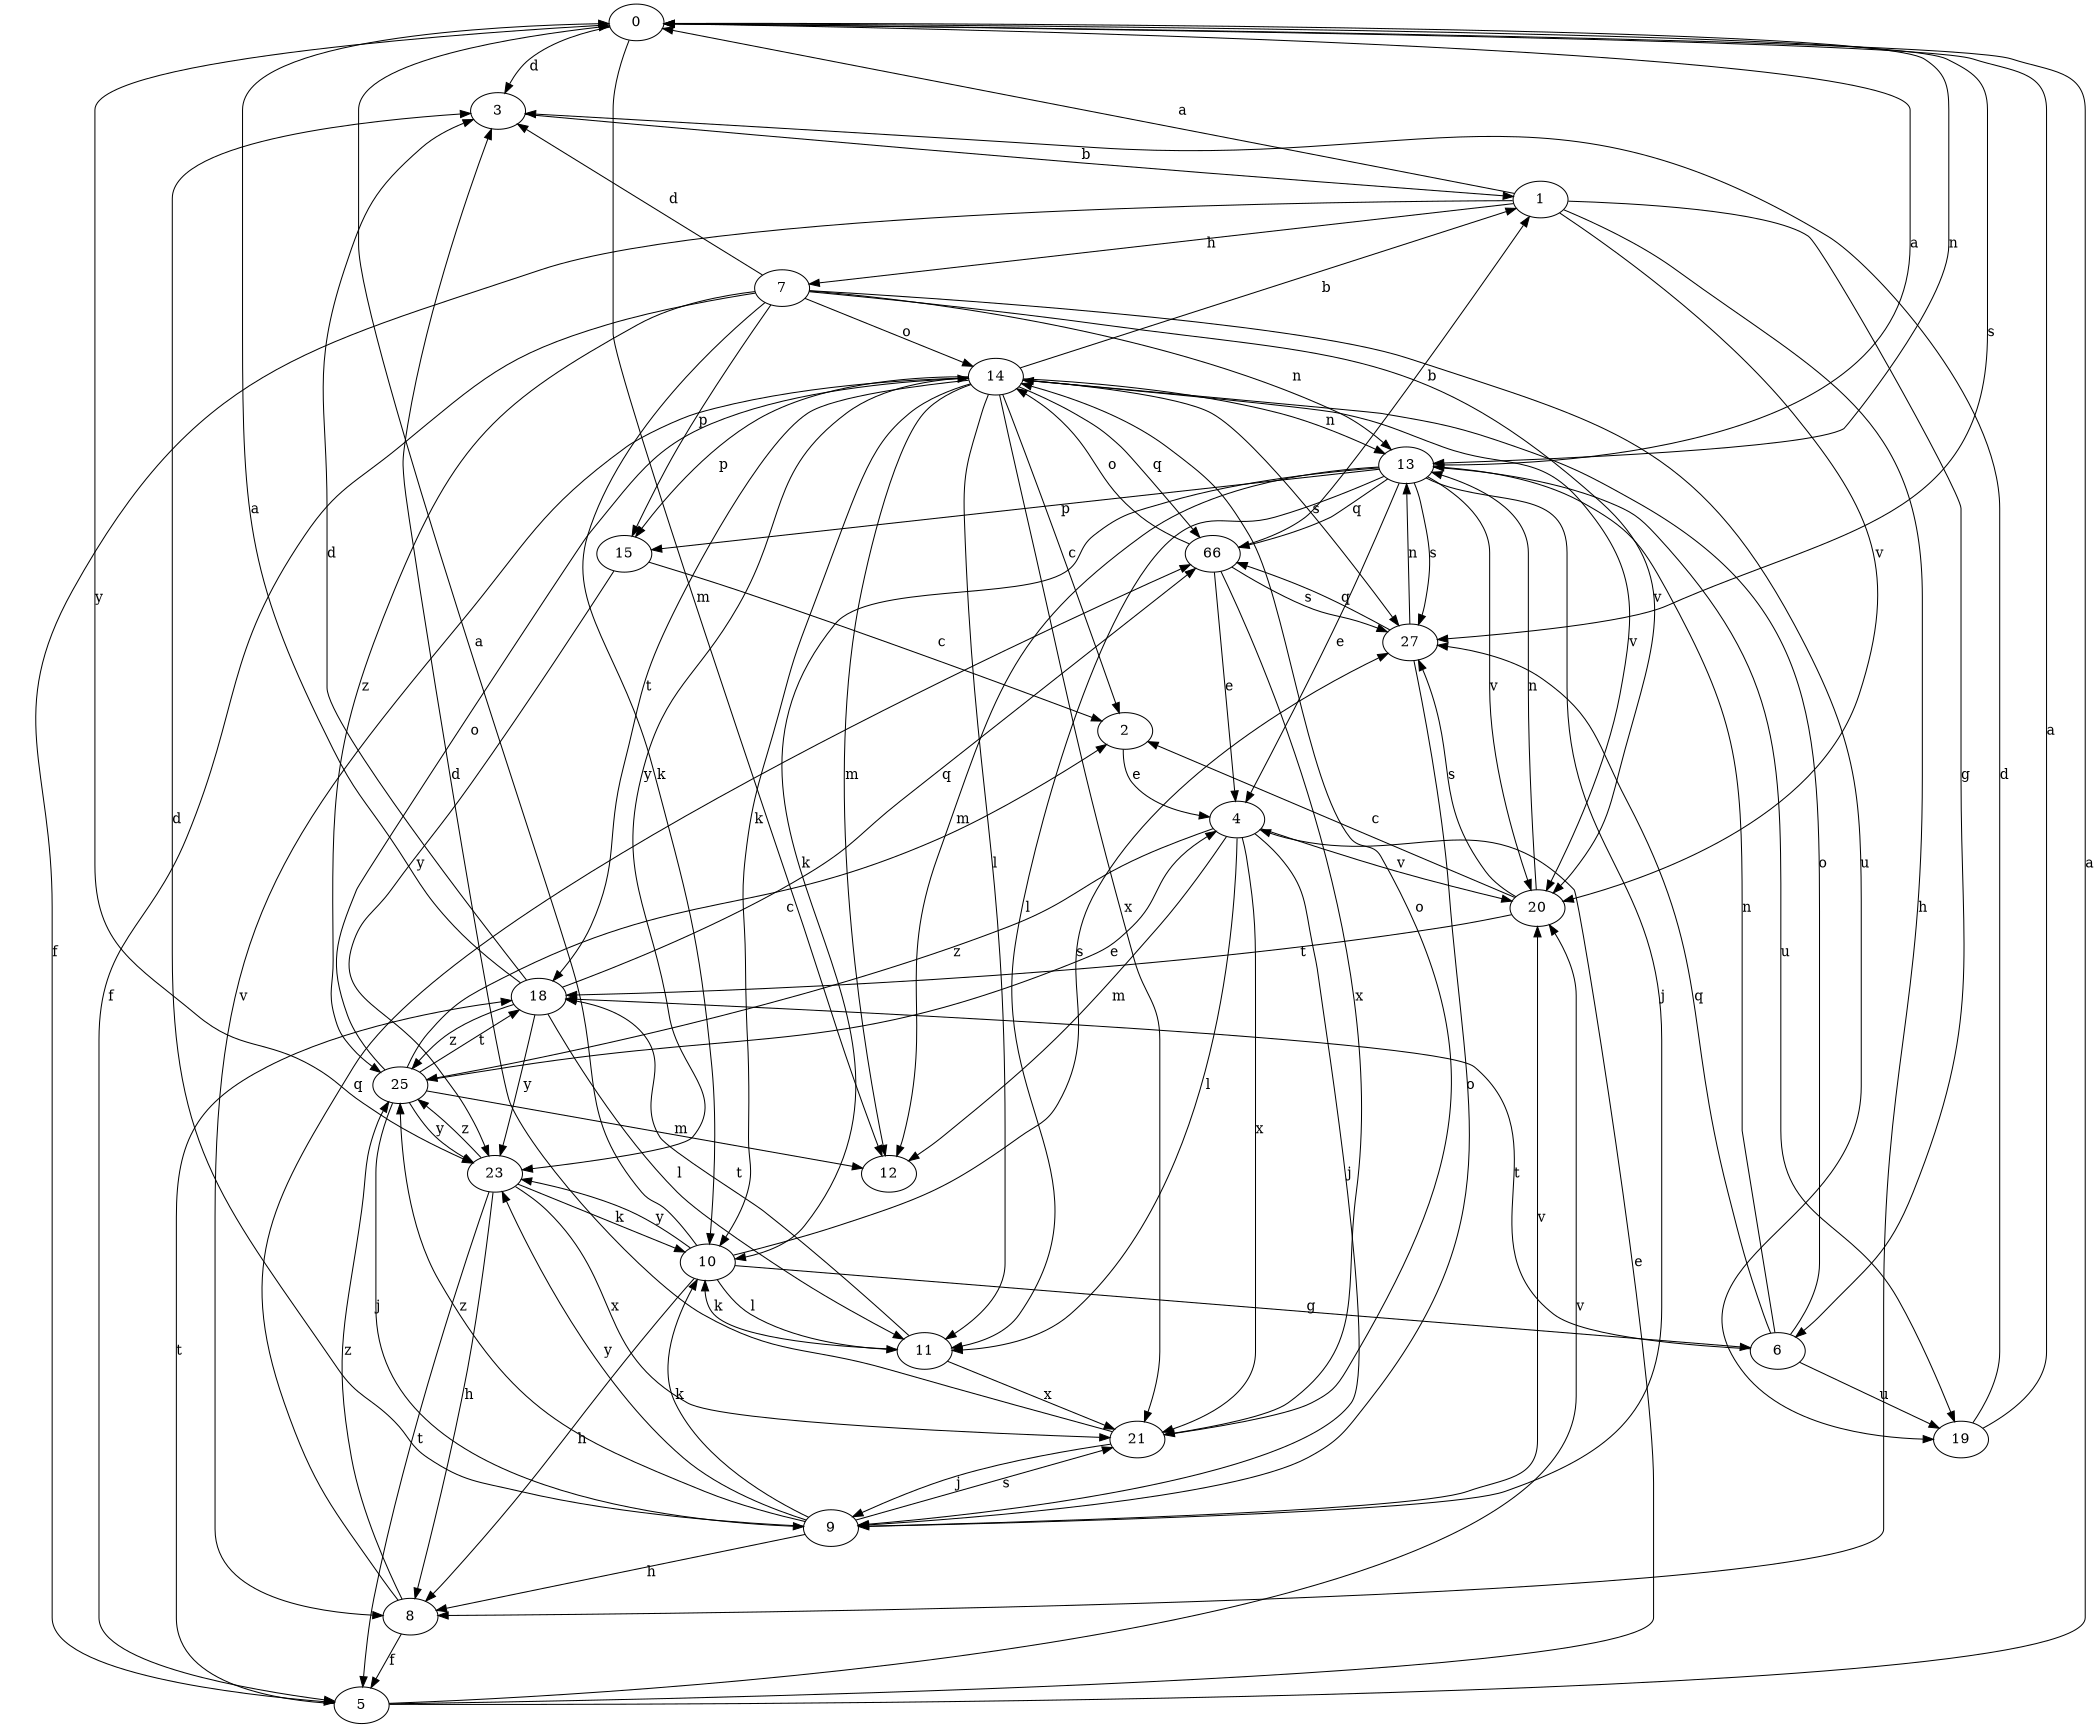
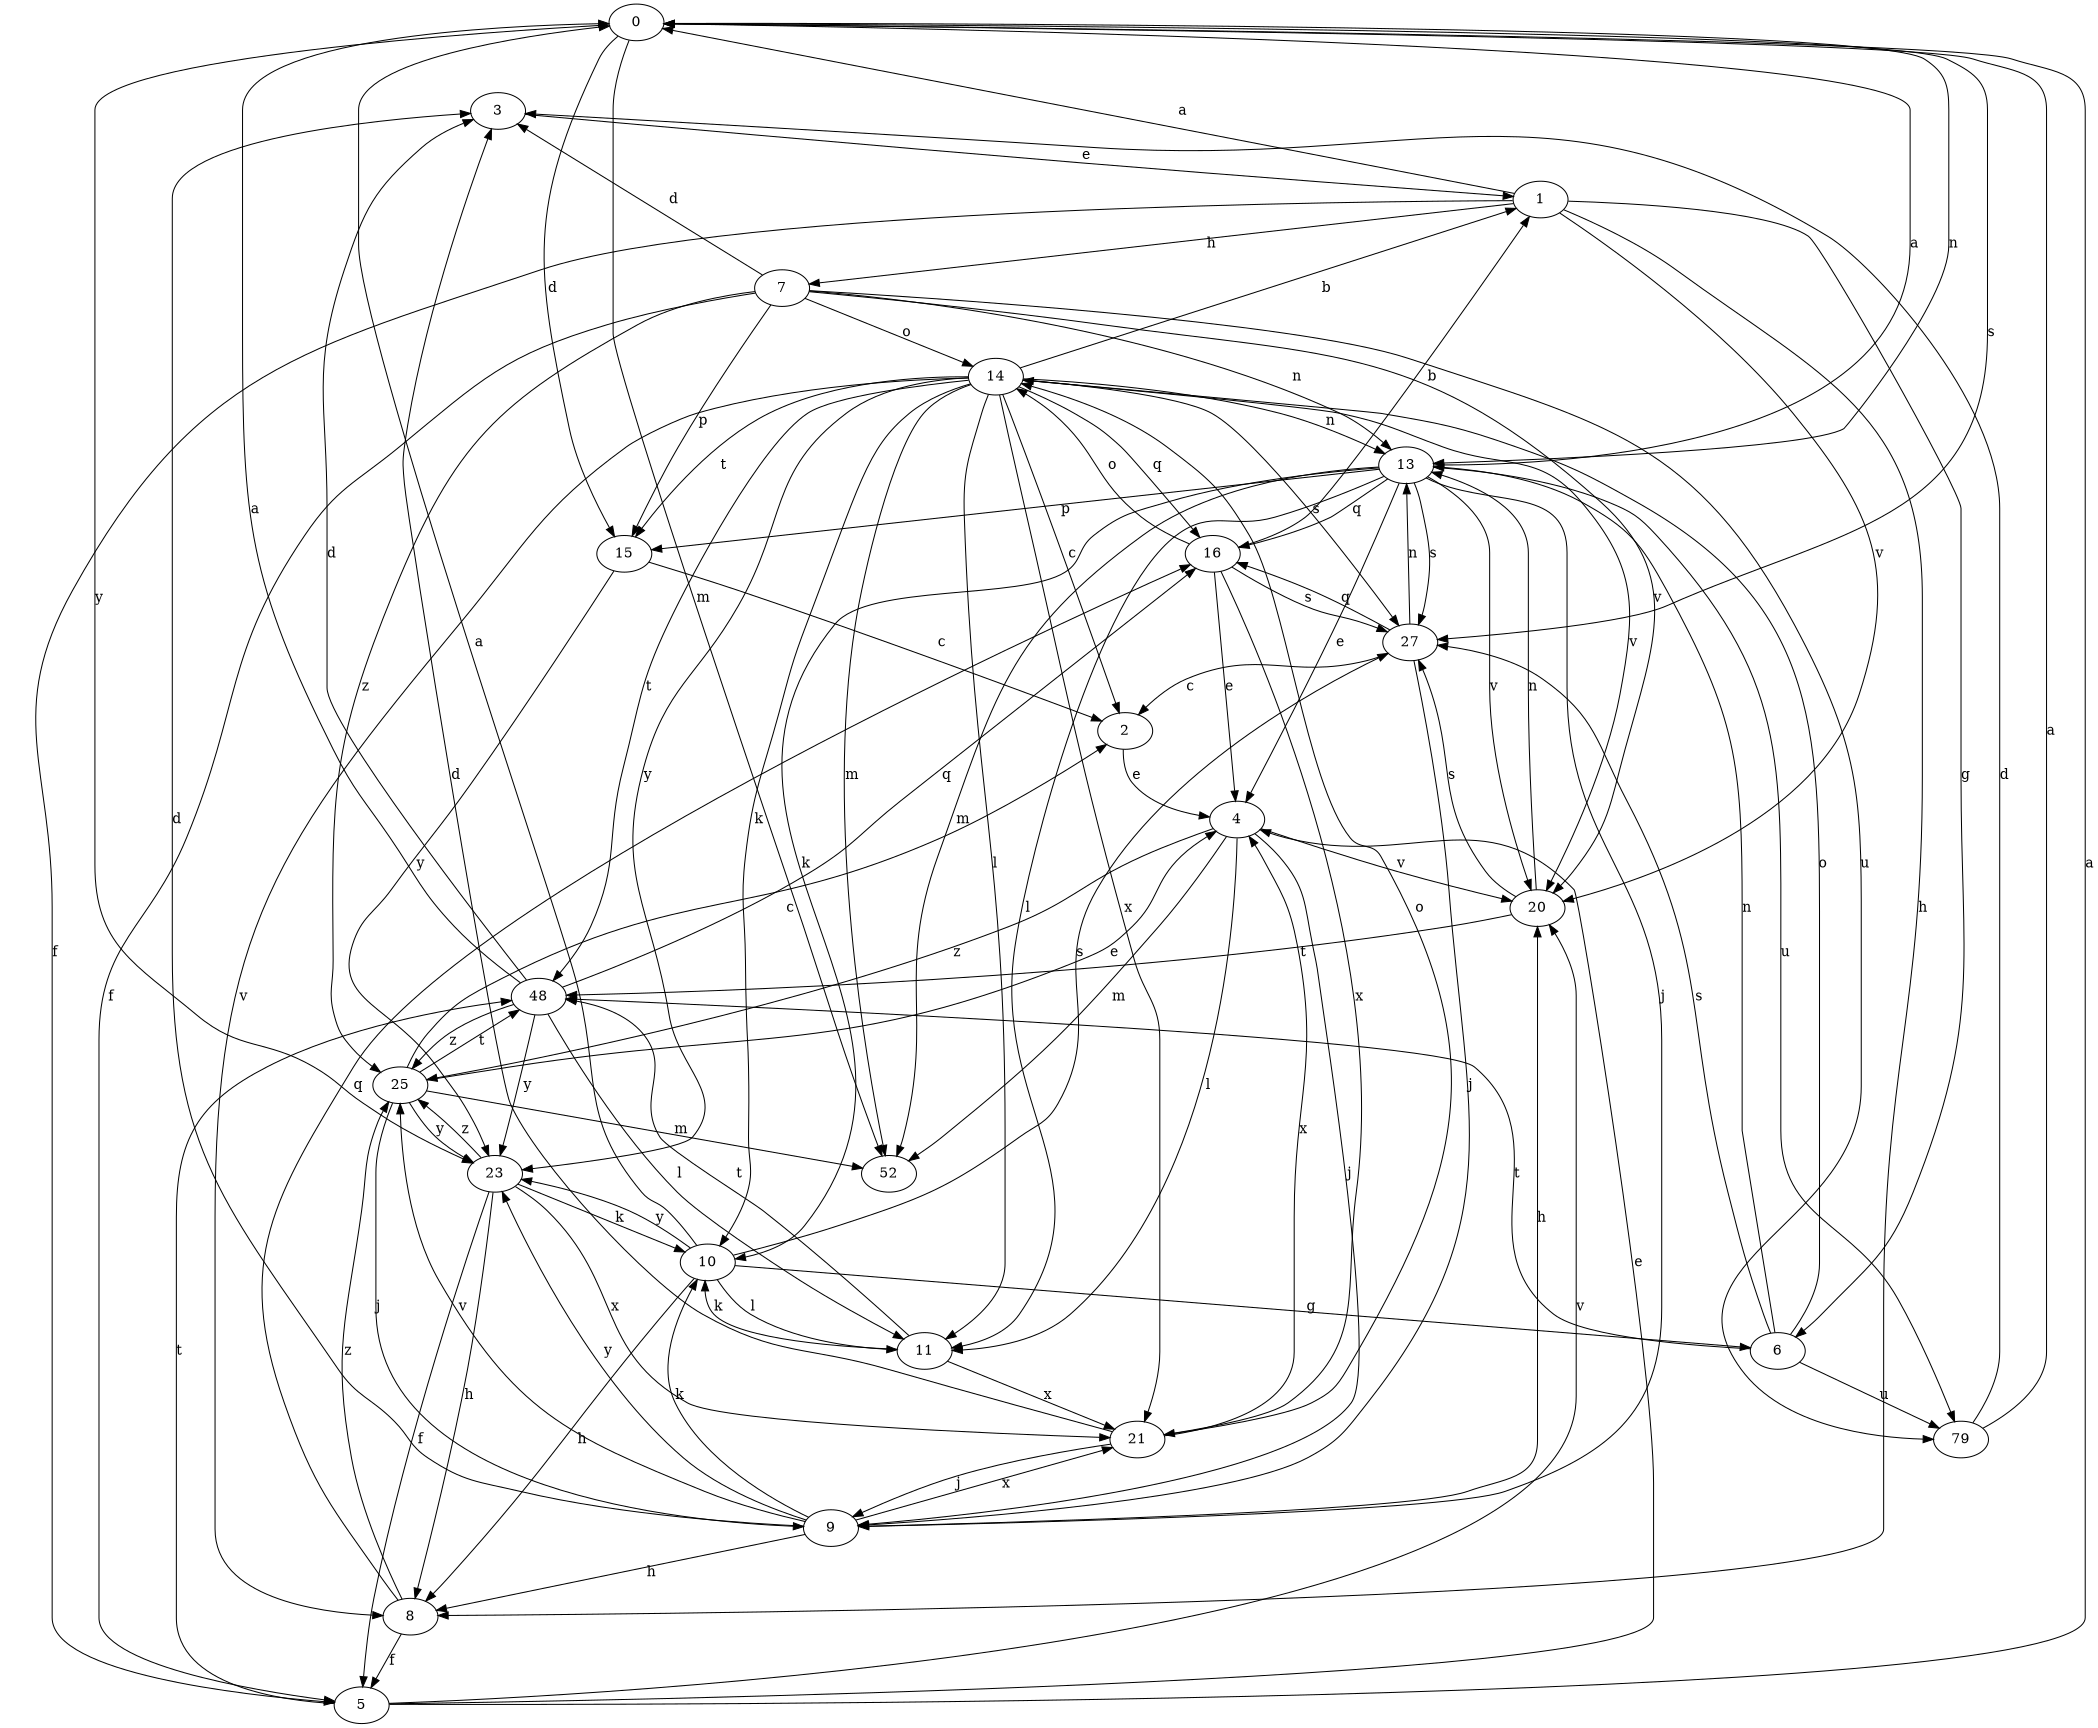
edge "0" -> "3": now "0" -> "15"
edge "3" -> "1": label "b" -> "e"
edge "14" -> "15": label "p" -> "t"
node "66": label "66" -> "16"
edge "25" -> "14": removed, label "o"
edge "7" -> "10": removed, label "k"
edge "20" -> "2": now "27" -> "2"
node "18": label "18" -> "48"
edge "6" -> "27": label "q" -> "s"
edge "27" -> "9": label "o" -> "j"
edge "4" -> "21": reversed
node "12": label "12" -> "52"
edge "9" -> "20": label "v" -> "h"
edge "9" -> "25": label "z" -> "v"
edge "23" -> "5": label "t" -> "f"
node "19": label "19" -> "79"
edge "9" -> "21": label "s" -> "x"
